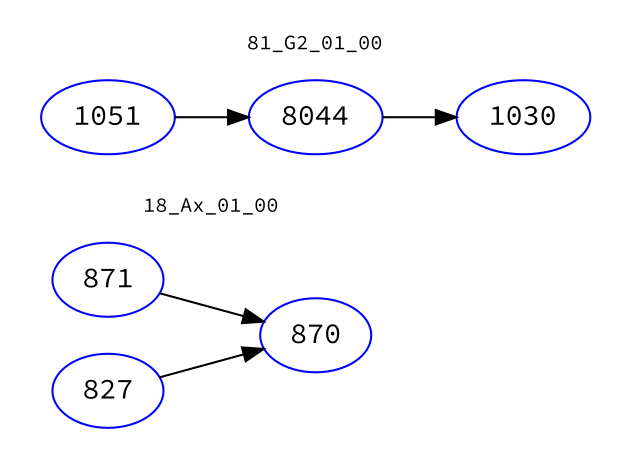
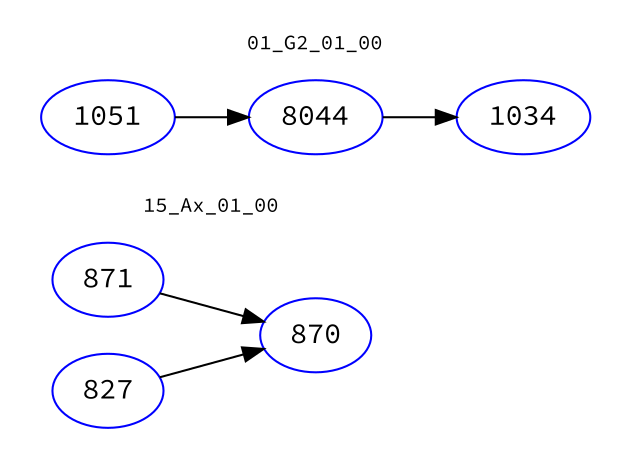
cluster "81_G2_01_00": label "81_G2_01_00" -> "01_G2_01_00"
node "1030": label "1030" -> "1034"
cluster "18_Ax_01_00": label "18_Ax_01_00" -> "15_Ax_01_00"
